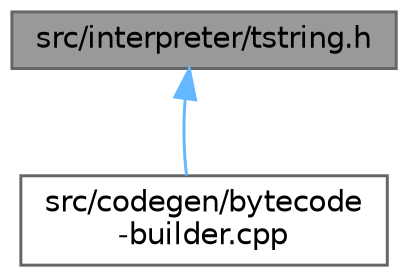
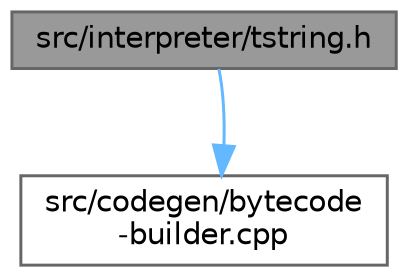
edge "src/codegen/bytecode -builder.cpp" -> "src/interpreter/tstring.h": reversed
